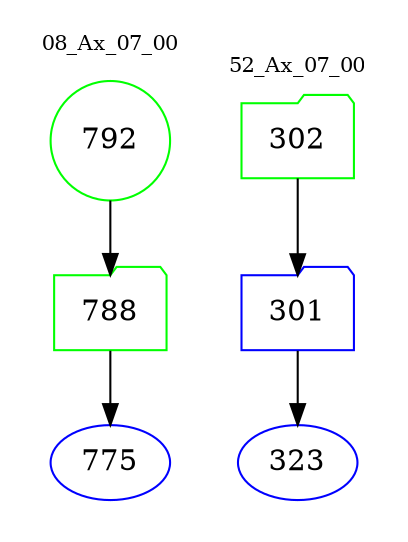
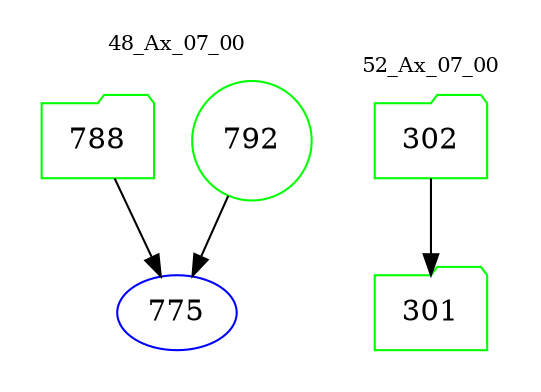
cluster "08_Ax_07_00": label "08_Ax_07_00" -> "48_Ax_07_00"
edge "792" -> "788": now "792" -> "775"
node "301": color blue -> green
node "323": removed
